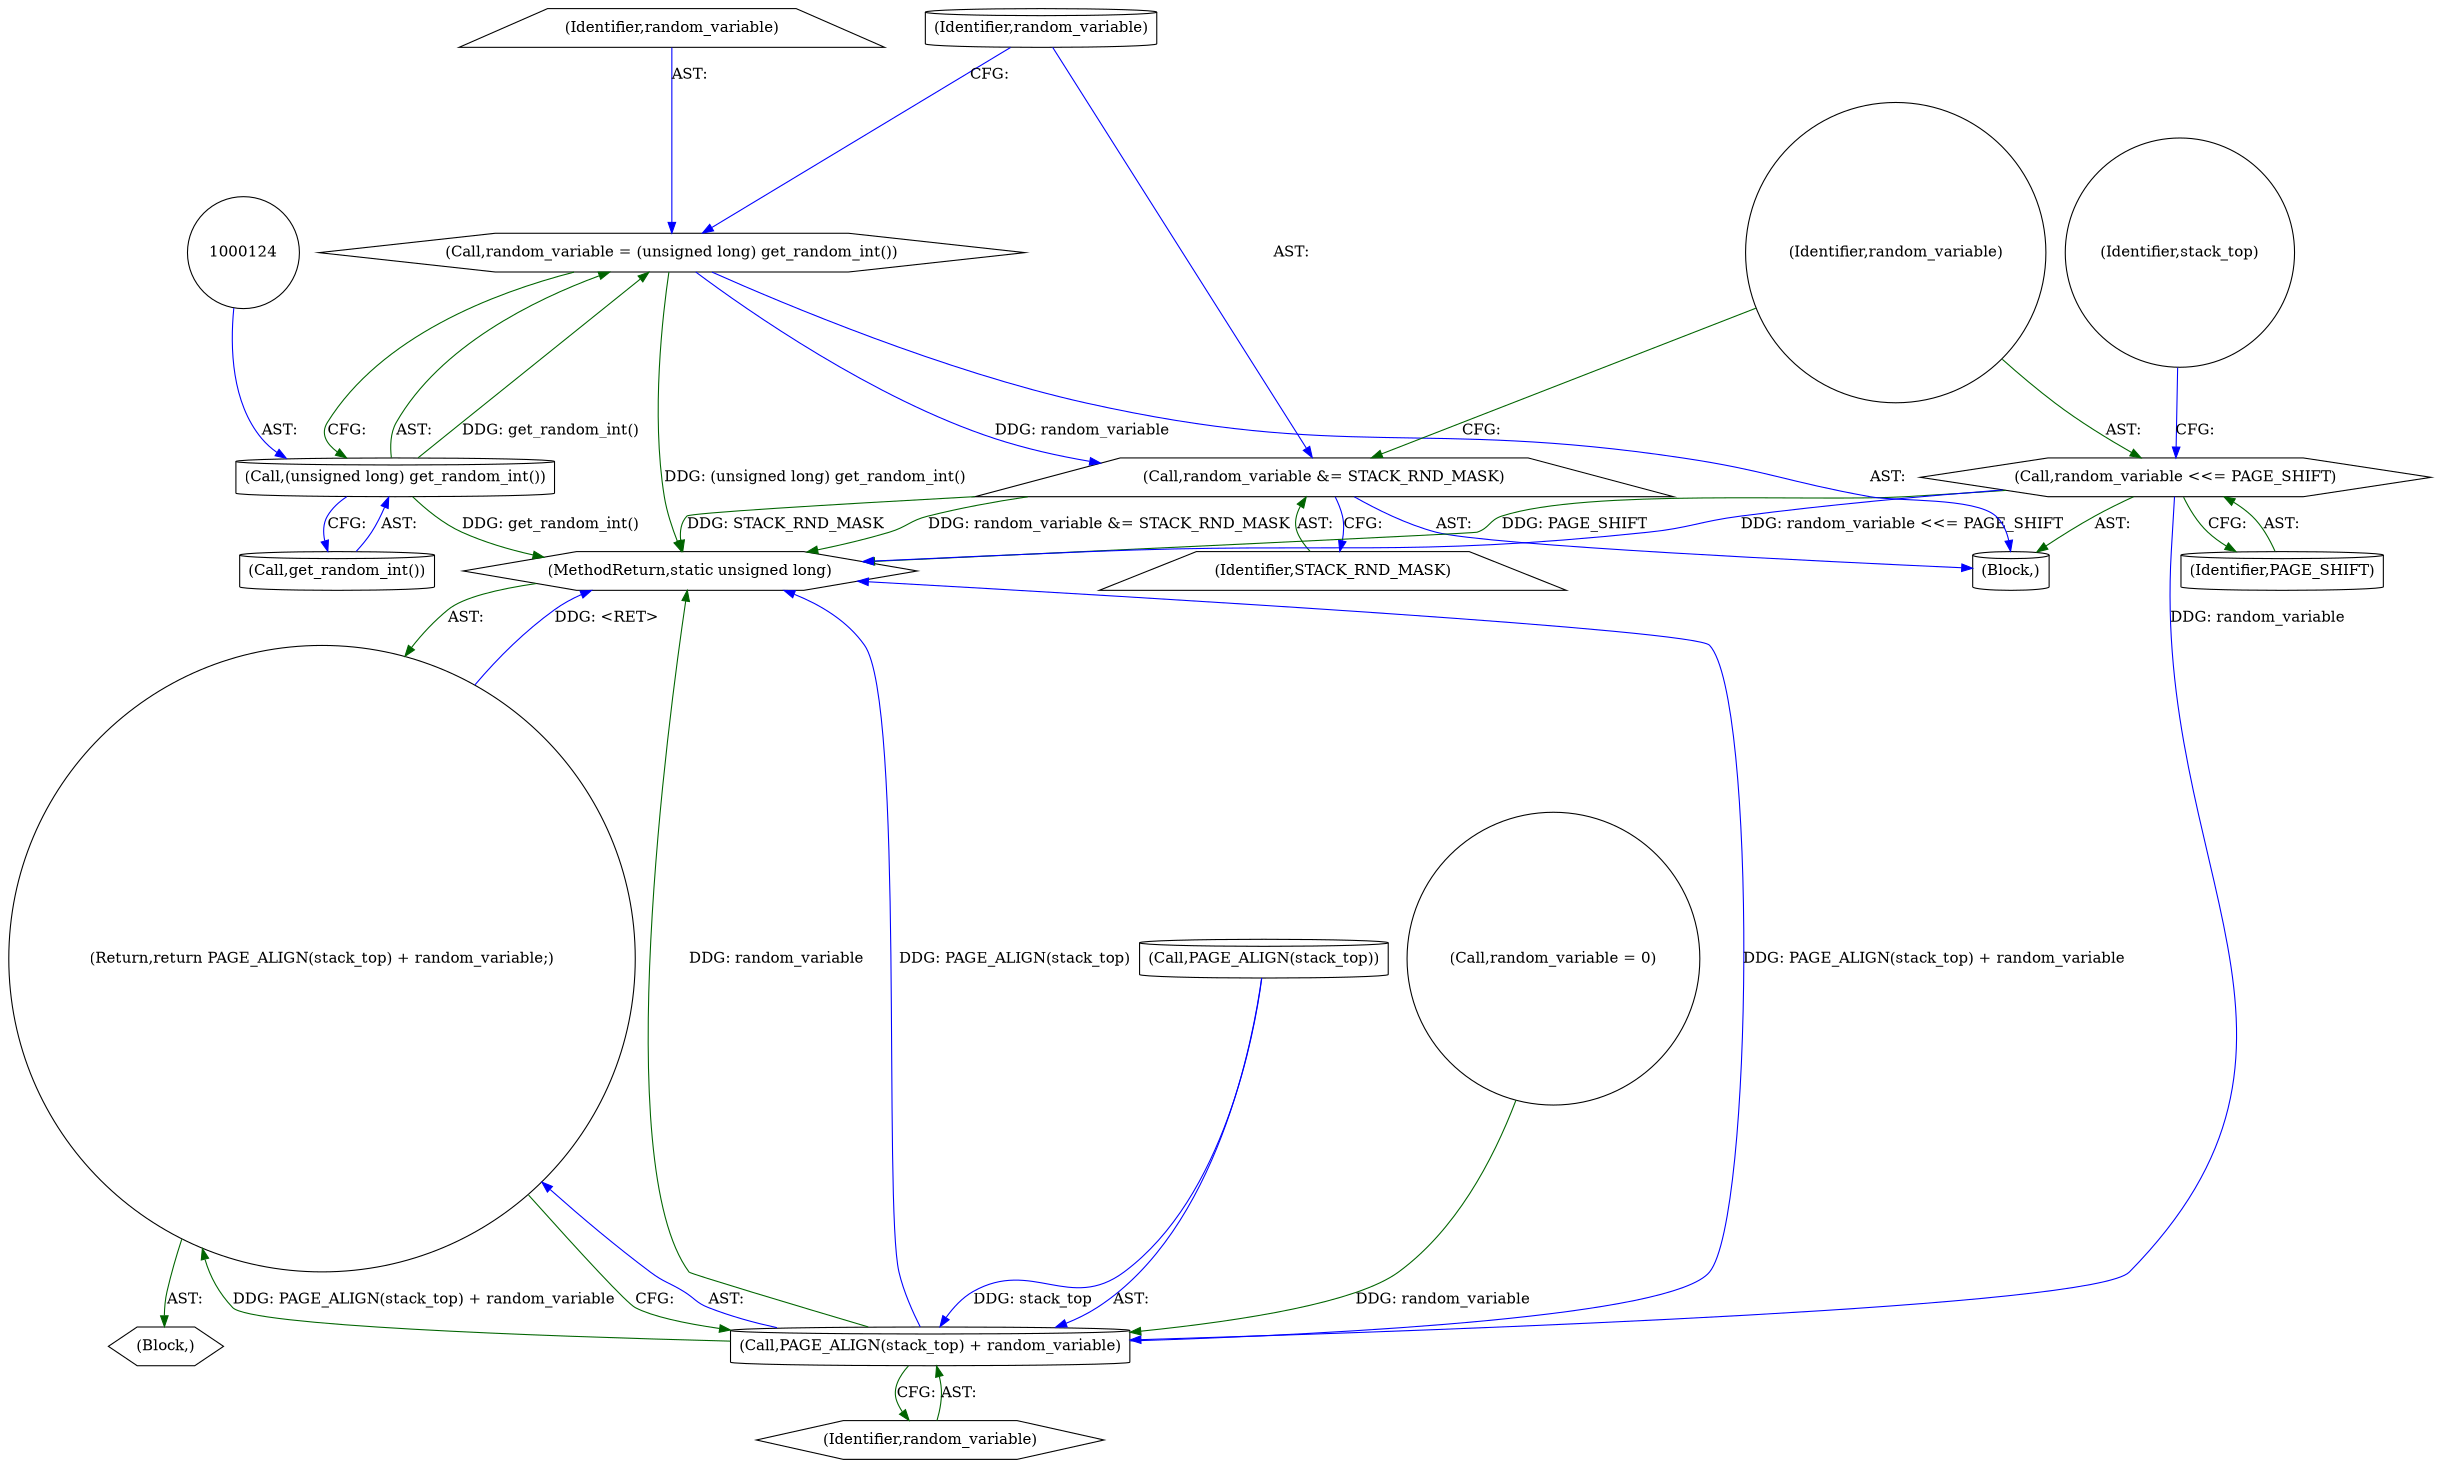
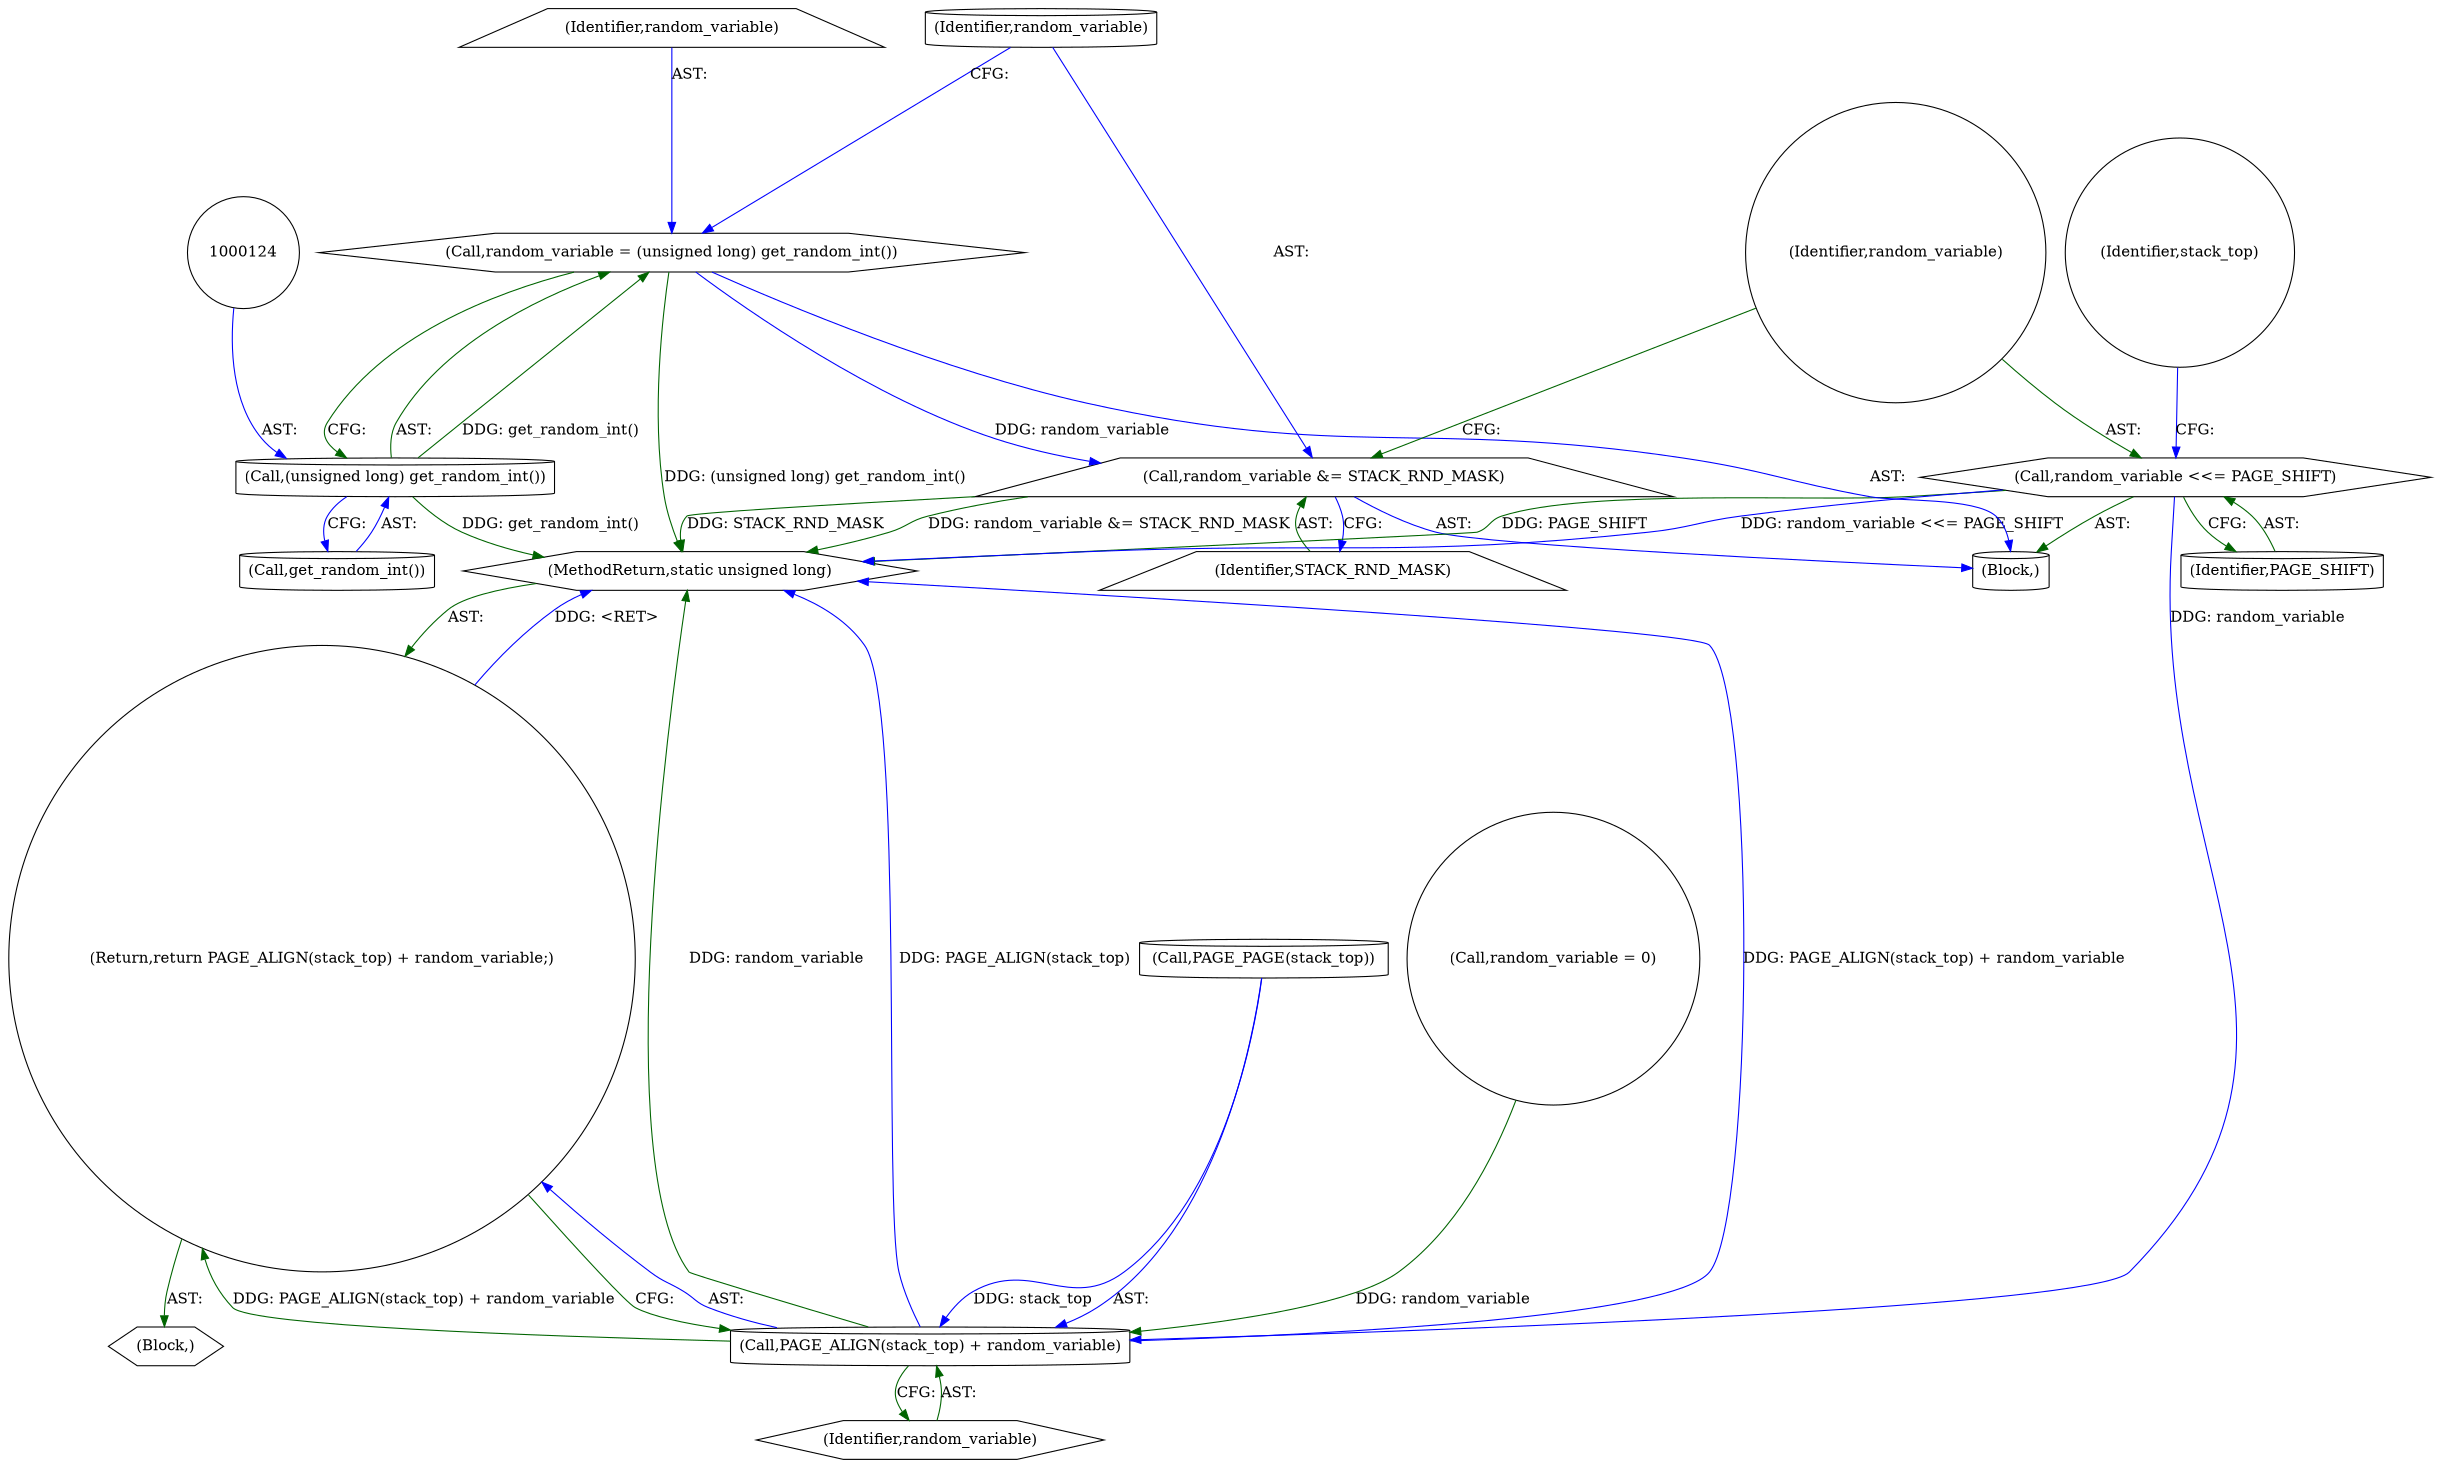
node "(Call,PAGE_ALIGN(stack_top))": label "(Call,PAGE_ALIGN(stack_top))" -> "(Call,PAGE_PAGE(stack_top))"
